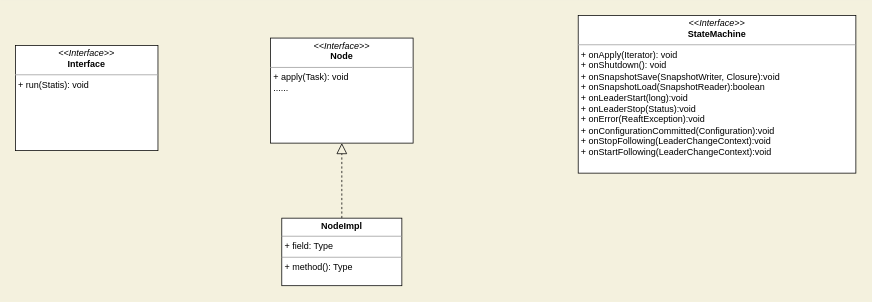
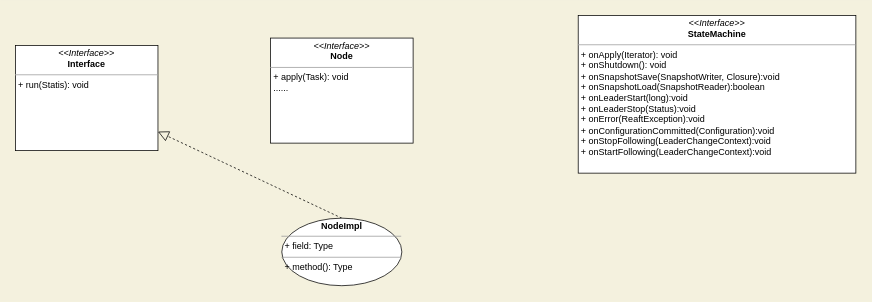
edge "NodeImpl + field: Type + method(): Type" -> "<<Interface>> Node + apply(Task): void ......": now "NodeImpl + field: Type + method(): Type" -> "<<Interface>> Interface + run(Statis): void"
node "NodeImpl + field: Type + method(): Type": shape rectangle -> ellipse
